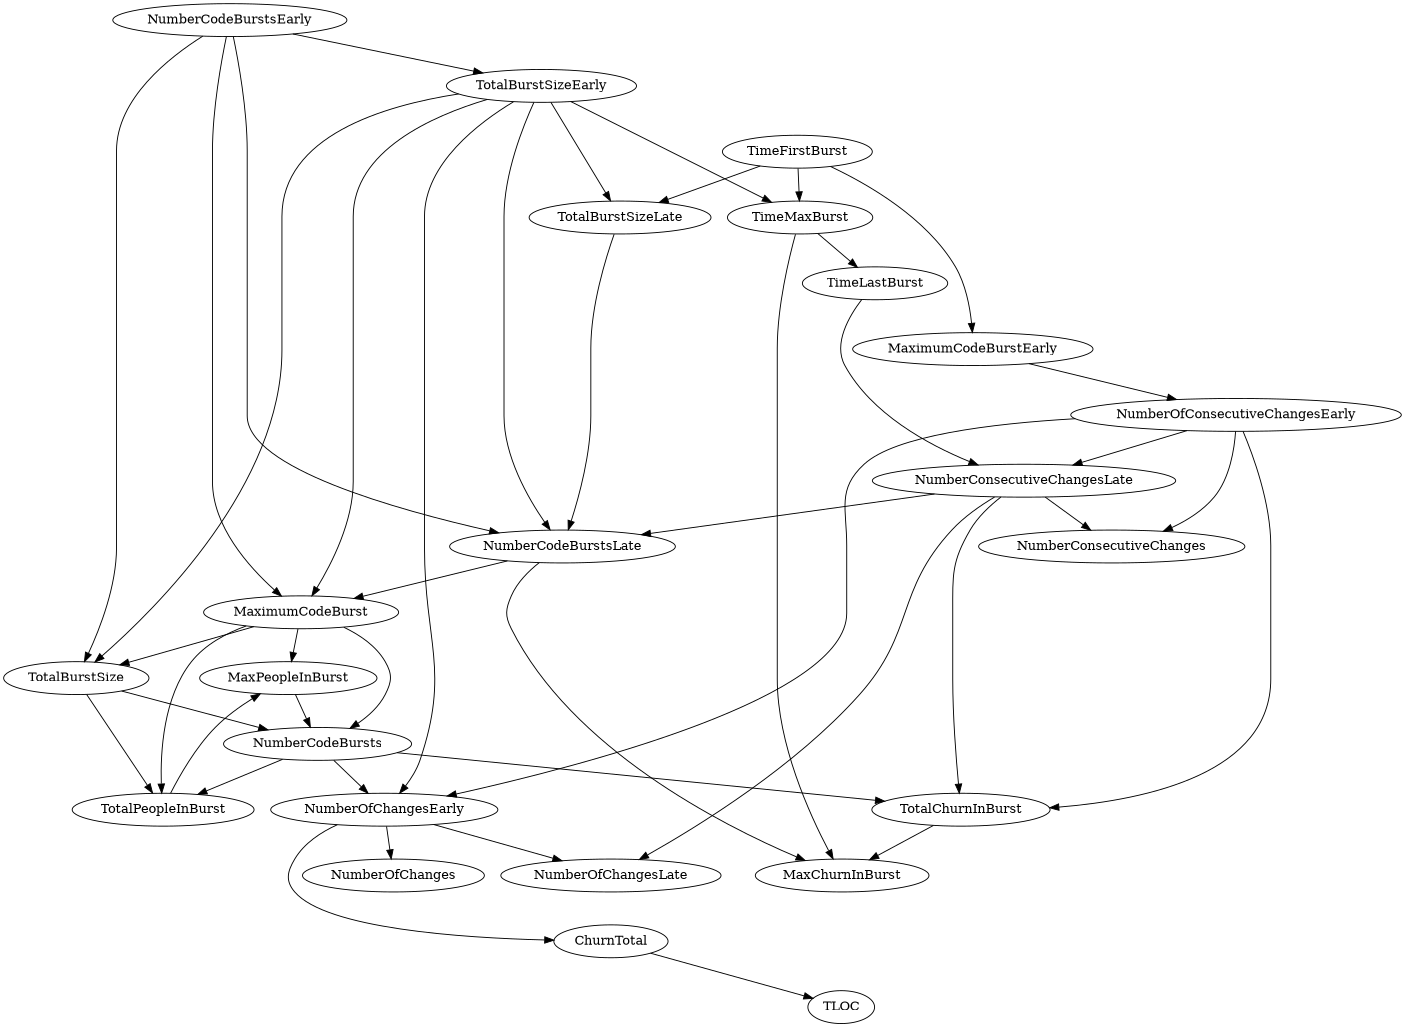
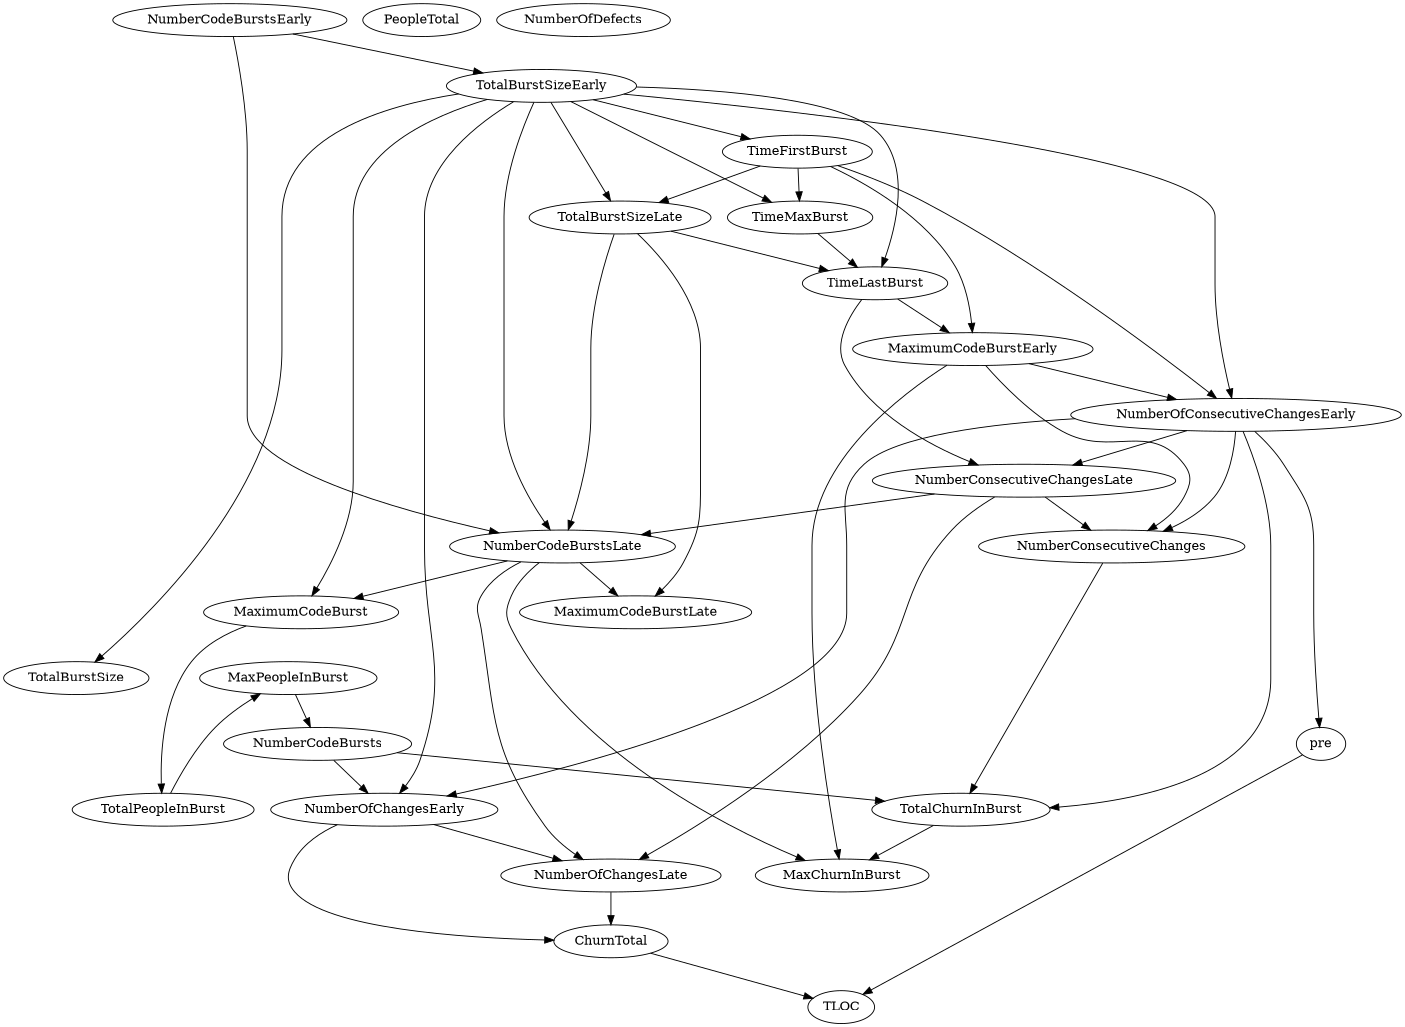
node "PeopleTotal": added
node "NumberOfDefects": added
edge "TotalBurstSizeEarly" -> "TimeLastBurst": added
edge "TotalBurstSizeEarly" -> "TimeFirstBurst": added
edge "TotalBurstSizeEarly" -> "NumberOfConsecutiveChangesEarly": added
edge "TotalBurstSizeLate" -> "TimeLastBurst": added
edge "TimeFirstBurst" -> "NumberOfConsecutiveChangesEarly": added
edge "TimeLastBurst" -> "MaximumCodeBurstEarly": added
edge "NumberCodeBurstsEarly" -> "MaximumCodeBurst": removed
edge "NumberCodeBurstsEarly" -> "TotalBurstSize": removed
edge "MaximumCodeBurstEarly" -> "NumberConsecutiveChanges": added
edge "TimeMaxBurst" -> "MaxChurnInBurst": now "MaximumCodeBurstEarly" -> "MaxChurnInBurst"
node "MaximumCodeBurstLate": added
edge "NumberConsecutiveChangesLate" -> "TotalChurnInBurst": now "NumberConsecutiveChanges" -> "TotalChurnInBurst"
edge "MaximumCodeBurst" -> "MaxPeopleInBurst": removed
edge "MaximumCodeBurst" -> "TotalBurstSize": removed
edge "MaximumCodeBurst" -> "NumberCodeBursts": removed
edge "TotalBurstSize" -> "NumberCodeBursts": removed
edge "NumberCodeBurstsLate" -> "NumberOfChangesLate": added
edge "TotalBurstSize" -> "TotalPeopleInBurst": removed
node "pre": added
edge "NumberCodeBursts" -> "TotalPeopleInBurst": removed
node "NumberOfChanges": removed
edge "NumberOfChangesLate" -> "ChurnTotal": added
